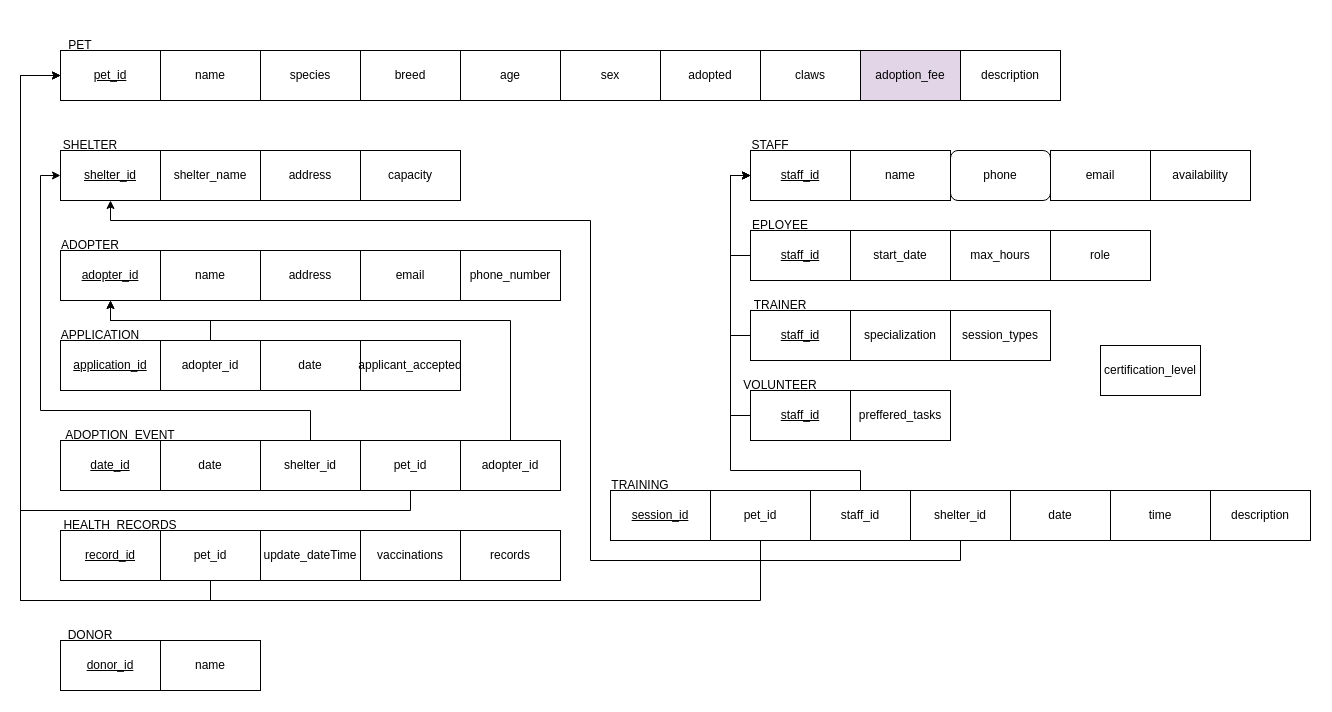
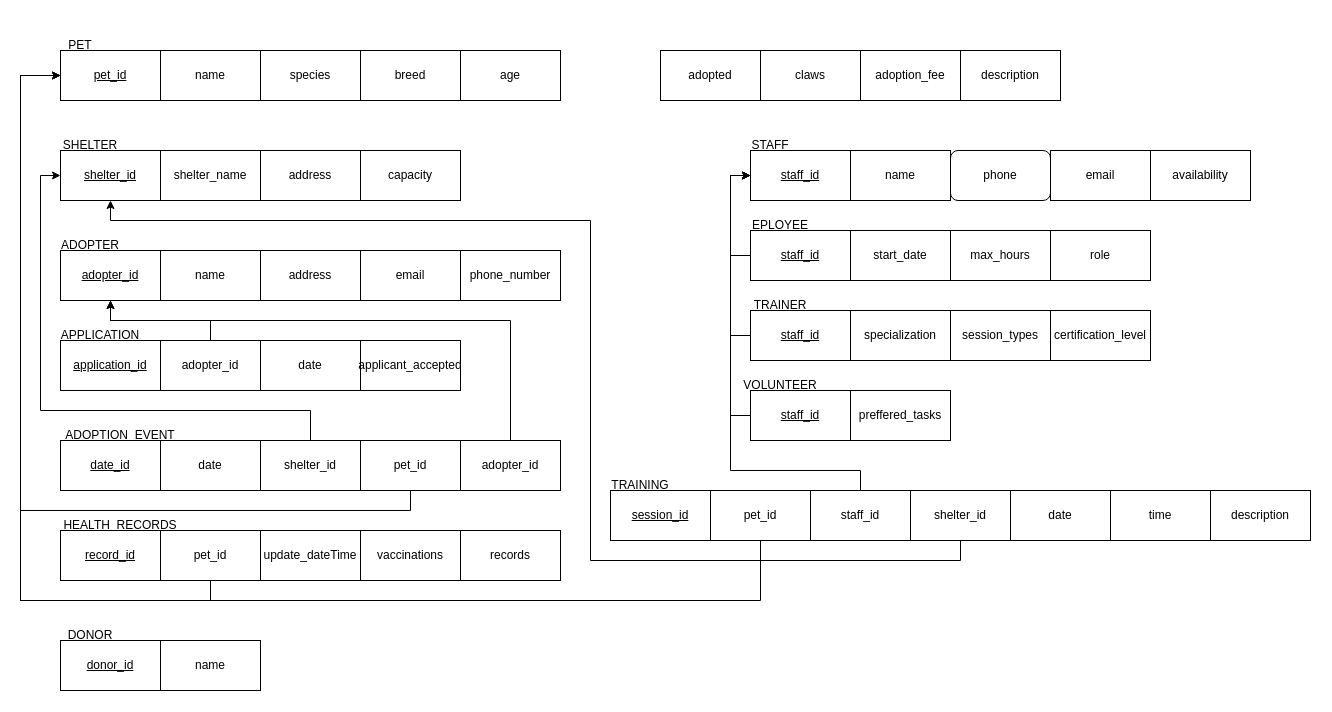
node "sex": removed
node "adoption_fee": fillcolor #e1d5e7 -> #ffffff
node "certification_level": moved (1151, 371) -> (1101, 336)
